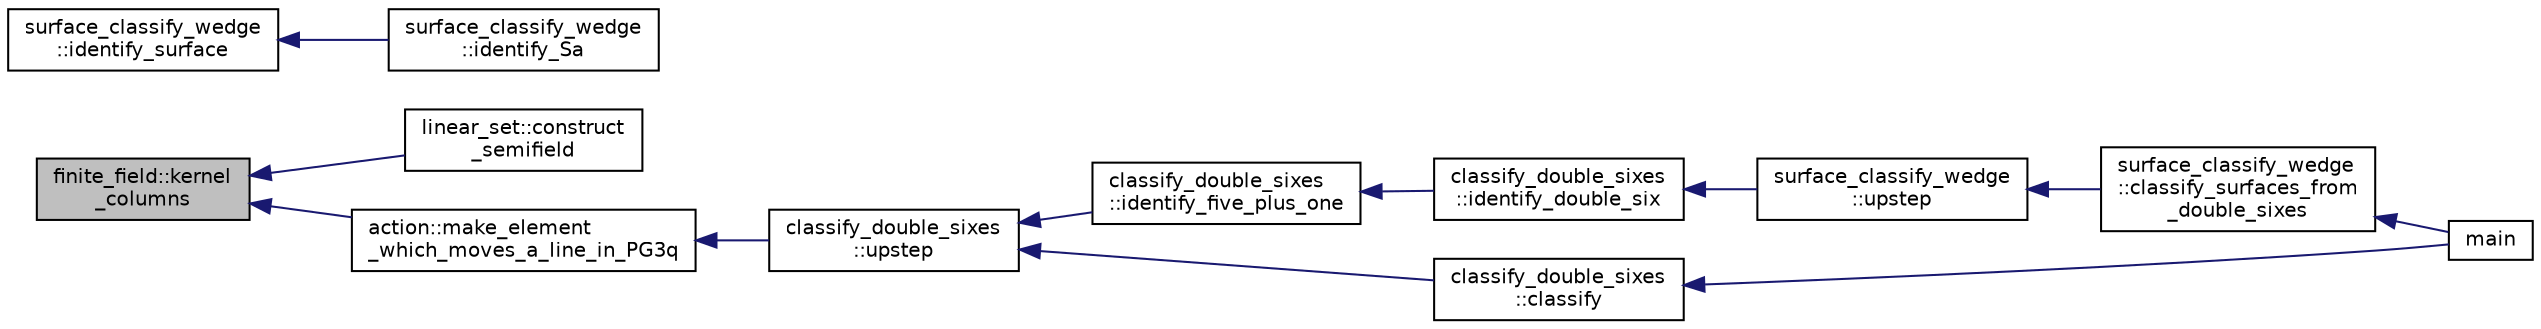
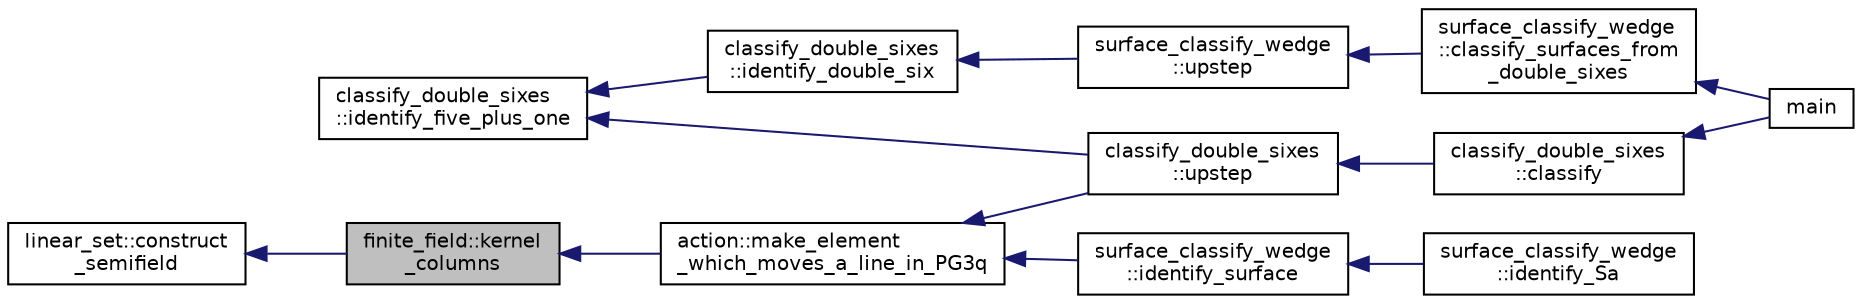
edge "linear_set::construct _semifield" -> "finite_field::kernel _columns": reversed
edge "classify_double_sixes ::identify_five_plus_one" -> "classify_double_sixes ::upstep": reversed
edge "surface_classify_wedge ::identify_surface" -> "action::make_element _which_moves_a_line_in_PG3q": added
